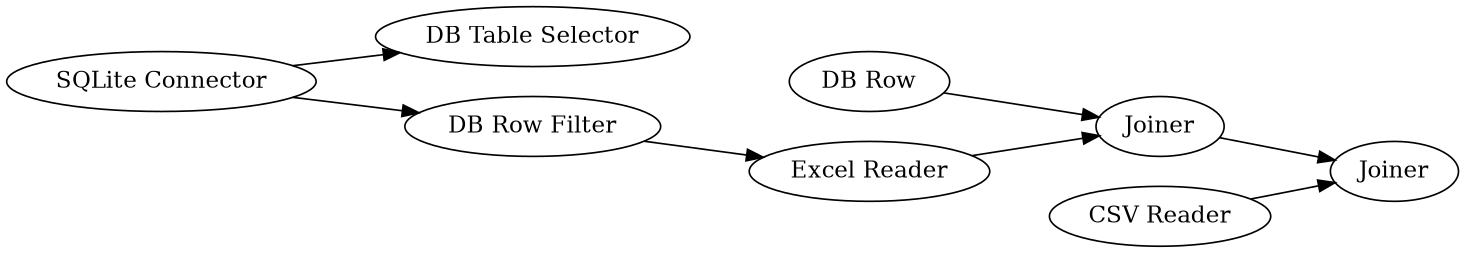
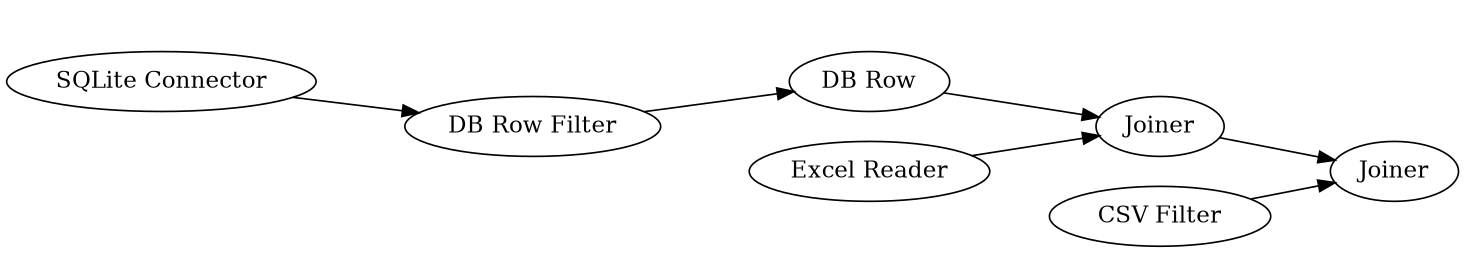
node "DB Table Selector": removed
edge "DB Row Filter" -> "Excel Reader": now "DB Row Filter" -> "DB Row"
node "CSV Reader": label "CSV Reader" -> "CSV Filter"
